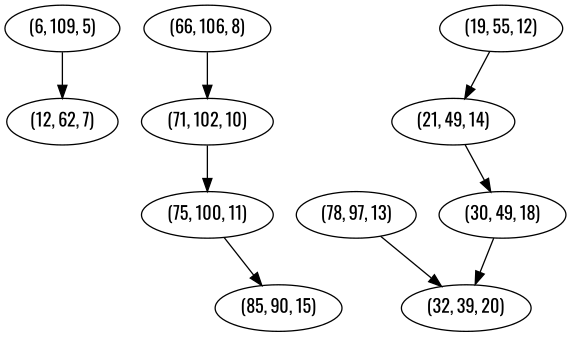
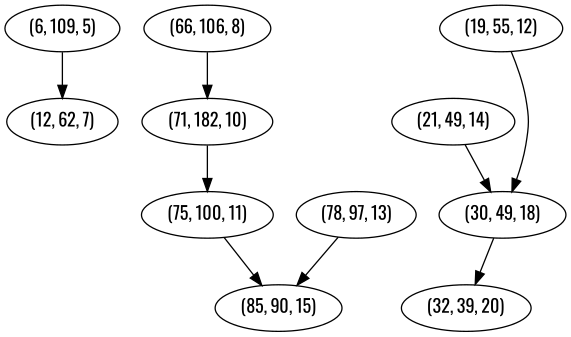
edge "(19, 55, 12)" -> "(21, 49, 14)": now "(19, 55, 12)" -> "(30, 49, 18)"
node "(71, 102, 10)": label "(71, 102, 10)" -> "(71, 182, 10)"
edge "(78, 97, 13)" -> "(32, 39, 20)": now "(78, 97, 13)" -> "(85, 90, 15)"
